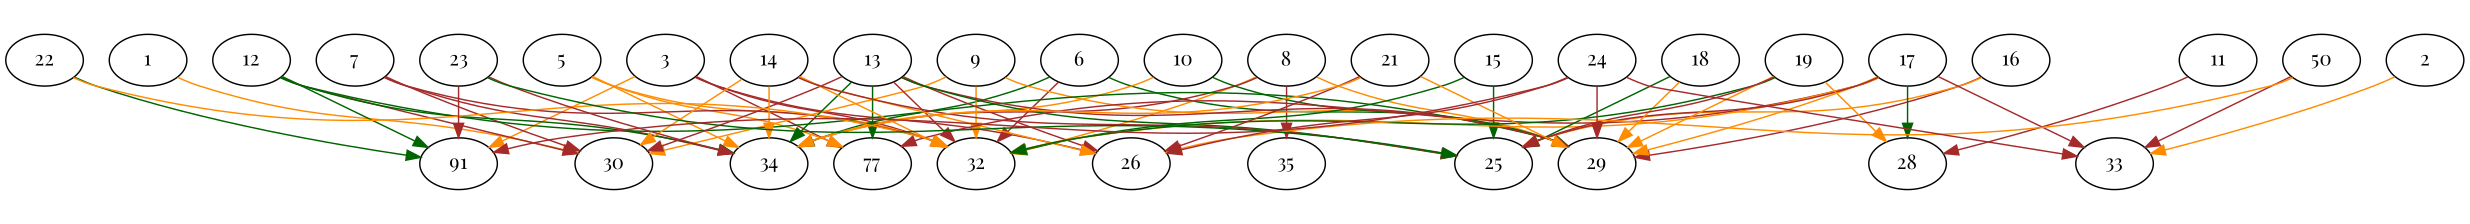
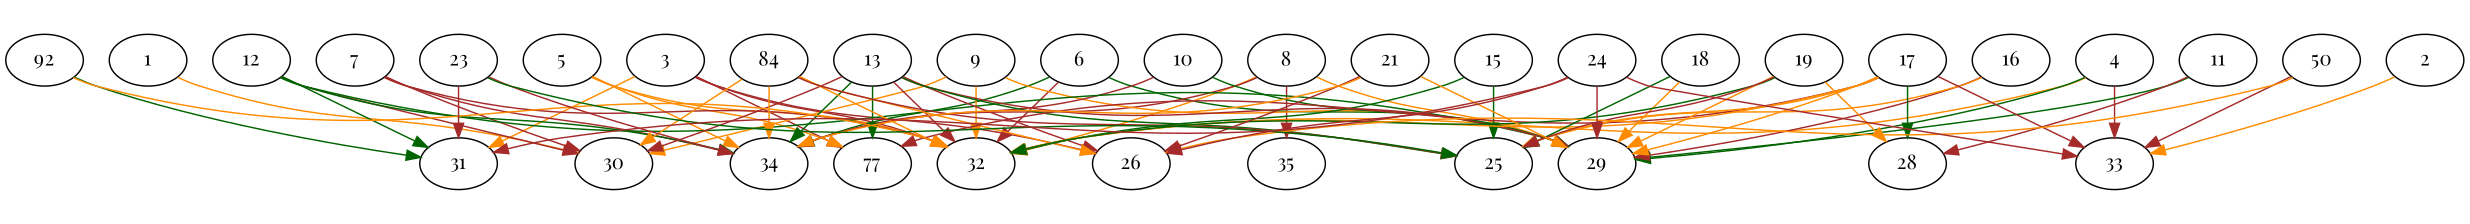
node "22": label "22" -> "92"
node "14": label "14" -> "84"
node "4": added
edge "10" -> "34": color darkorange -> brown
edge "17" -> "25": color brown -> darkorange
edge "11" -> "29": added
node "91": label "91" -> "31"
